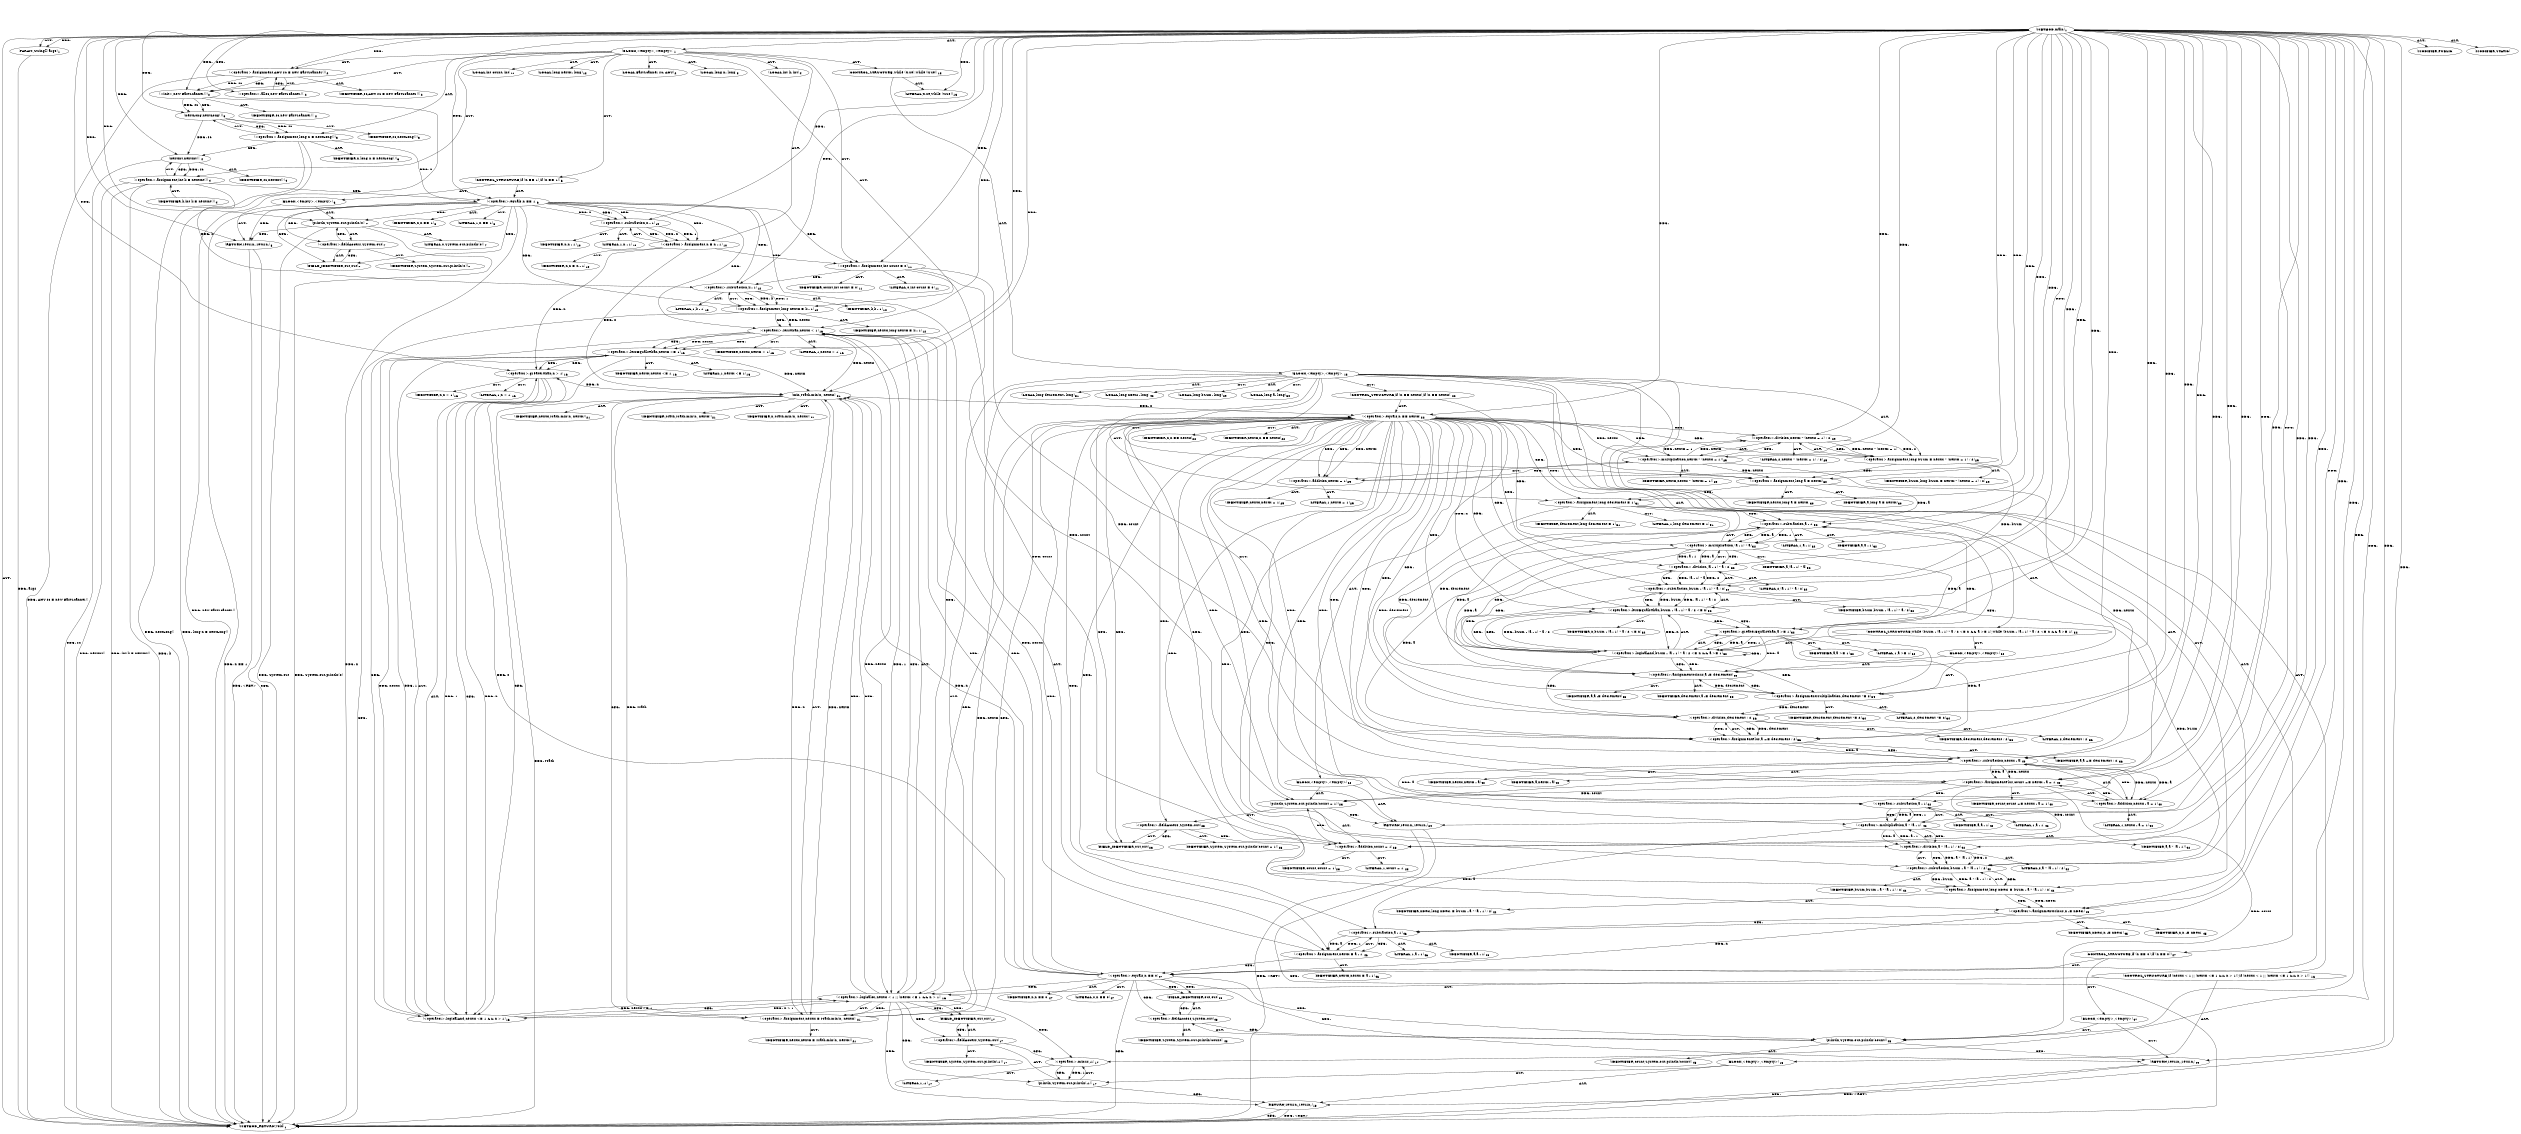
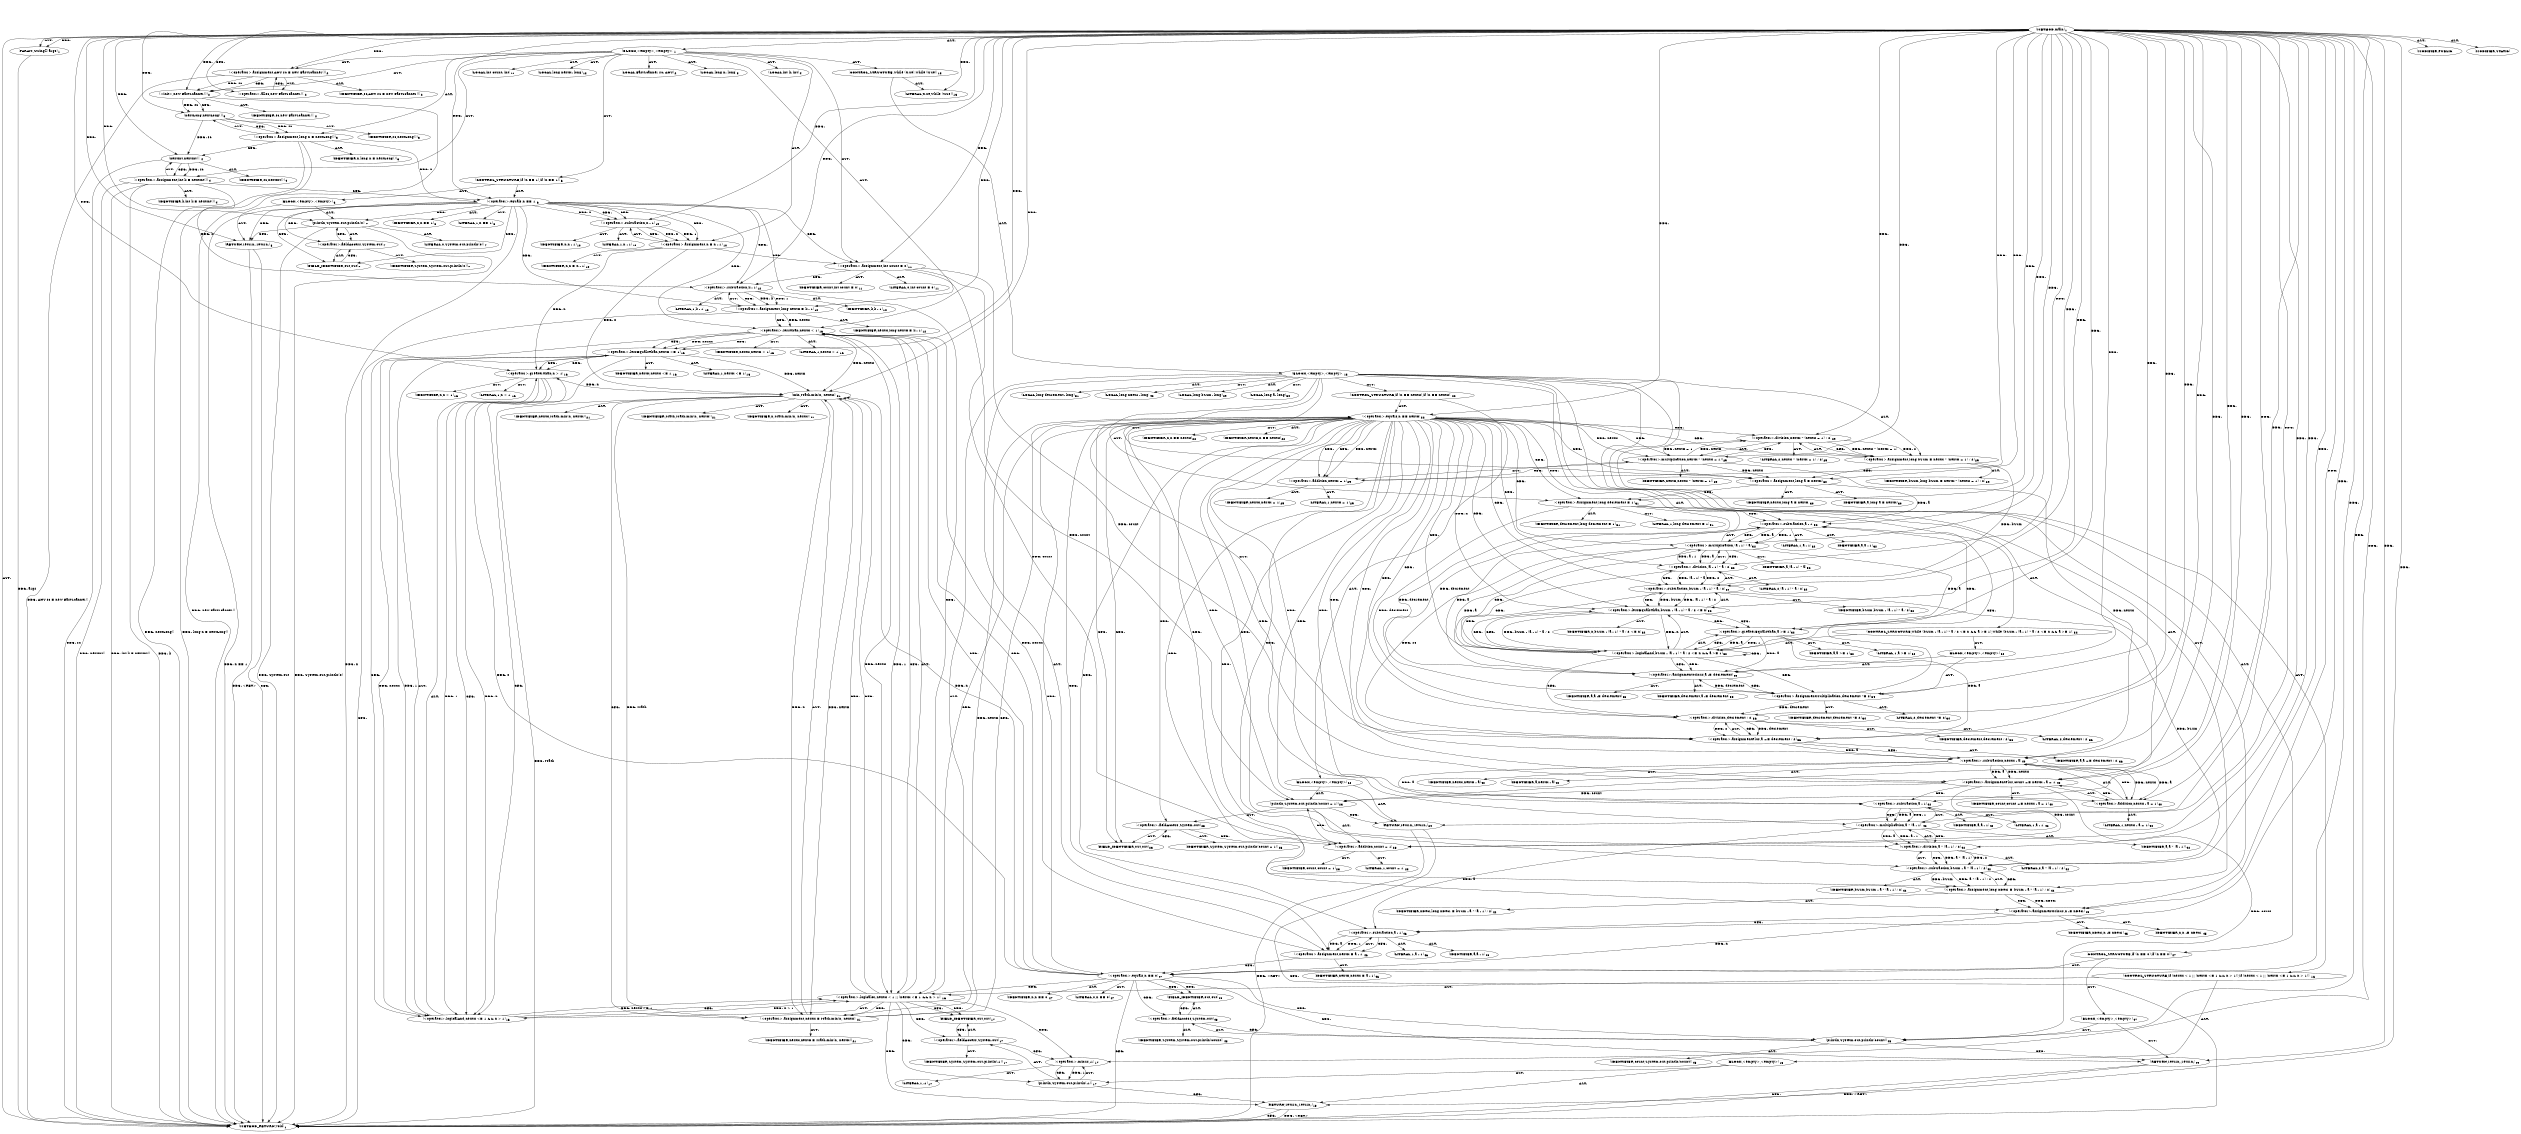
edge "(IDENTIFIER,k,int k = nextInt())" -> "(<operator>.assignment,int k = nextInt())": reversed
edge "(min,Math.min(n, nextK))" -> "(<operator>.equals,n == nextK)": removed, label "DDG: n"
edge "(<operator>.multiplication,(a - 1) * a)" -> "(<operator>.assignmentPlus,a += decrement / 2)": label "DDG: a" -> "DDG: sc"
